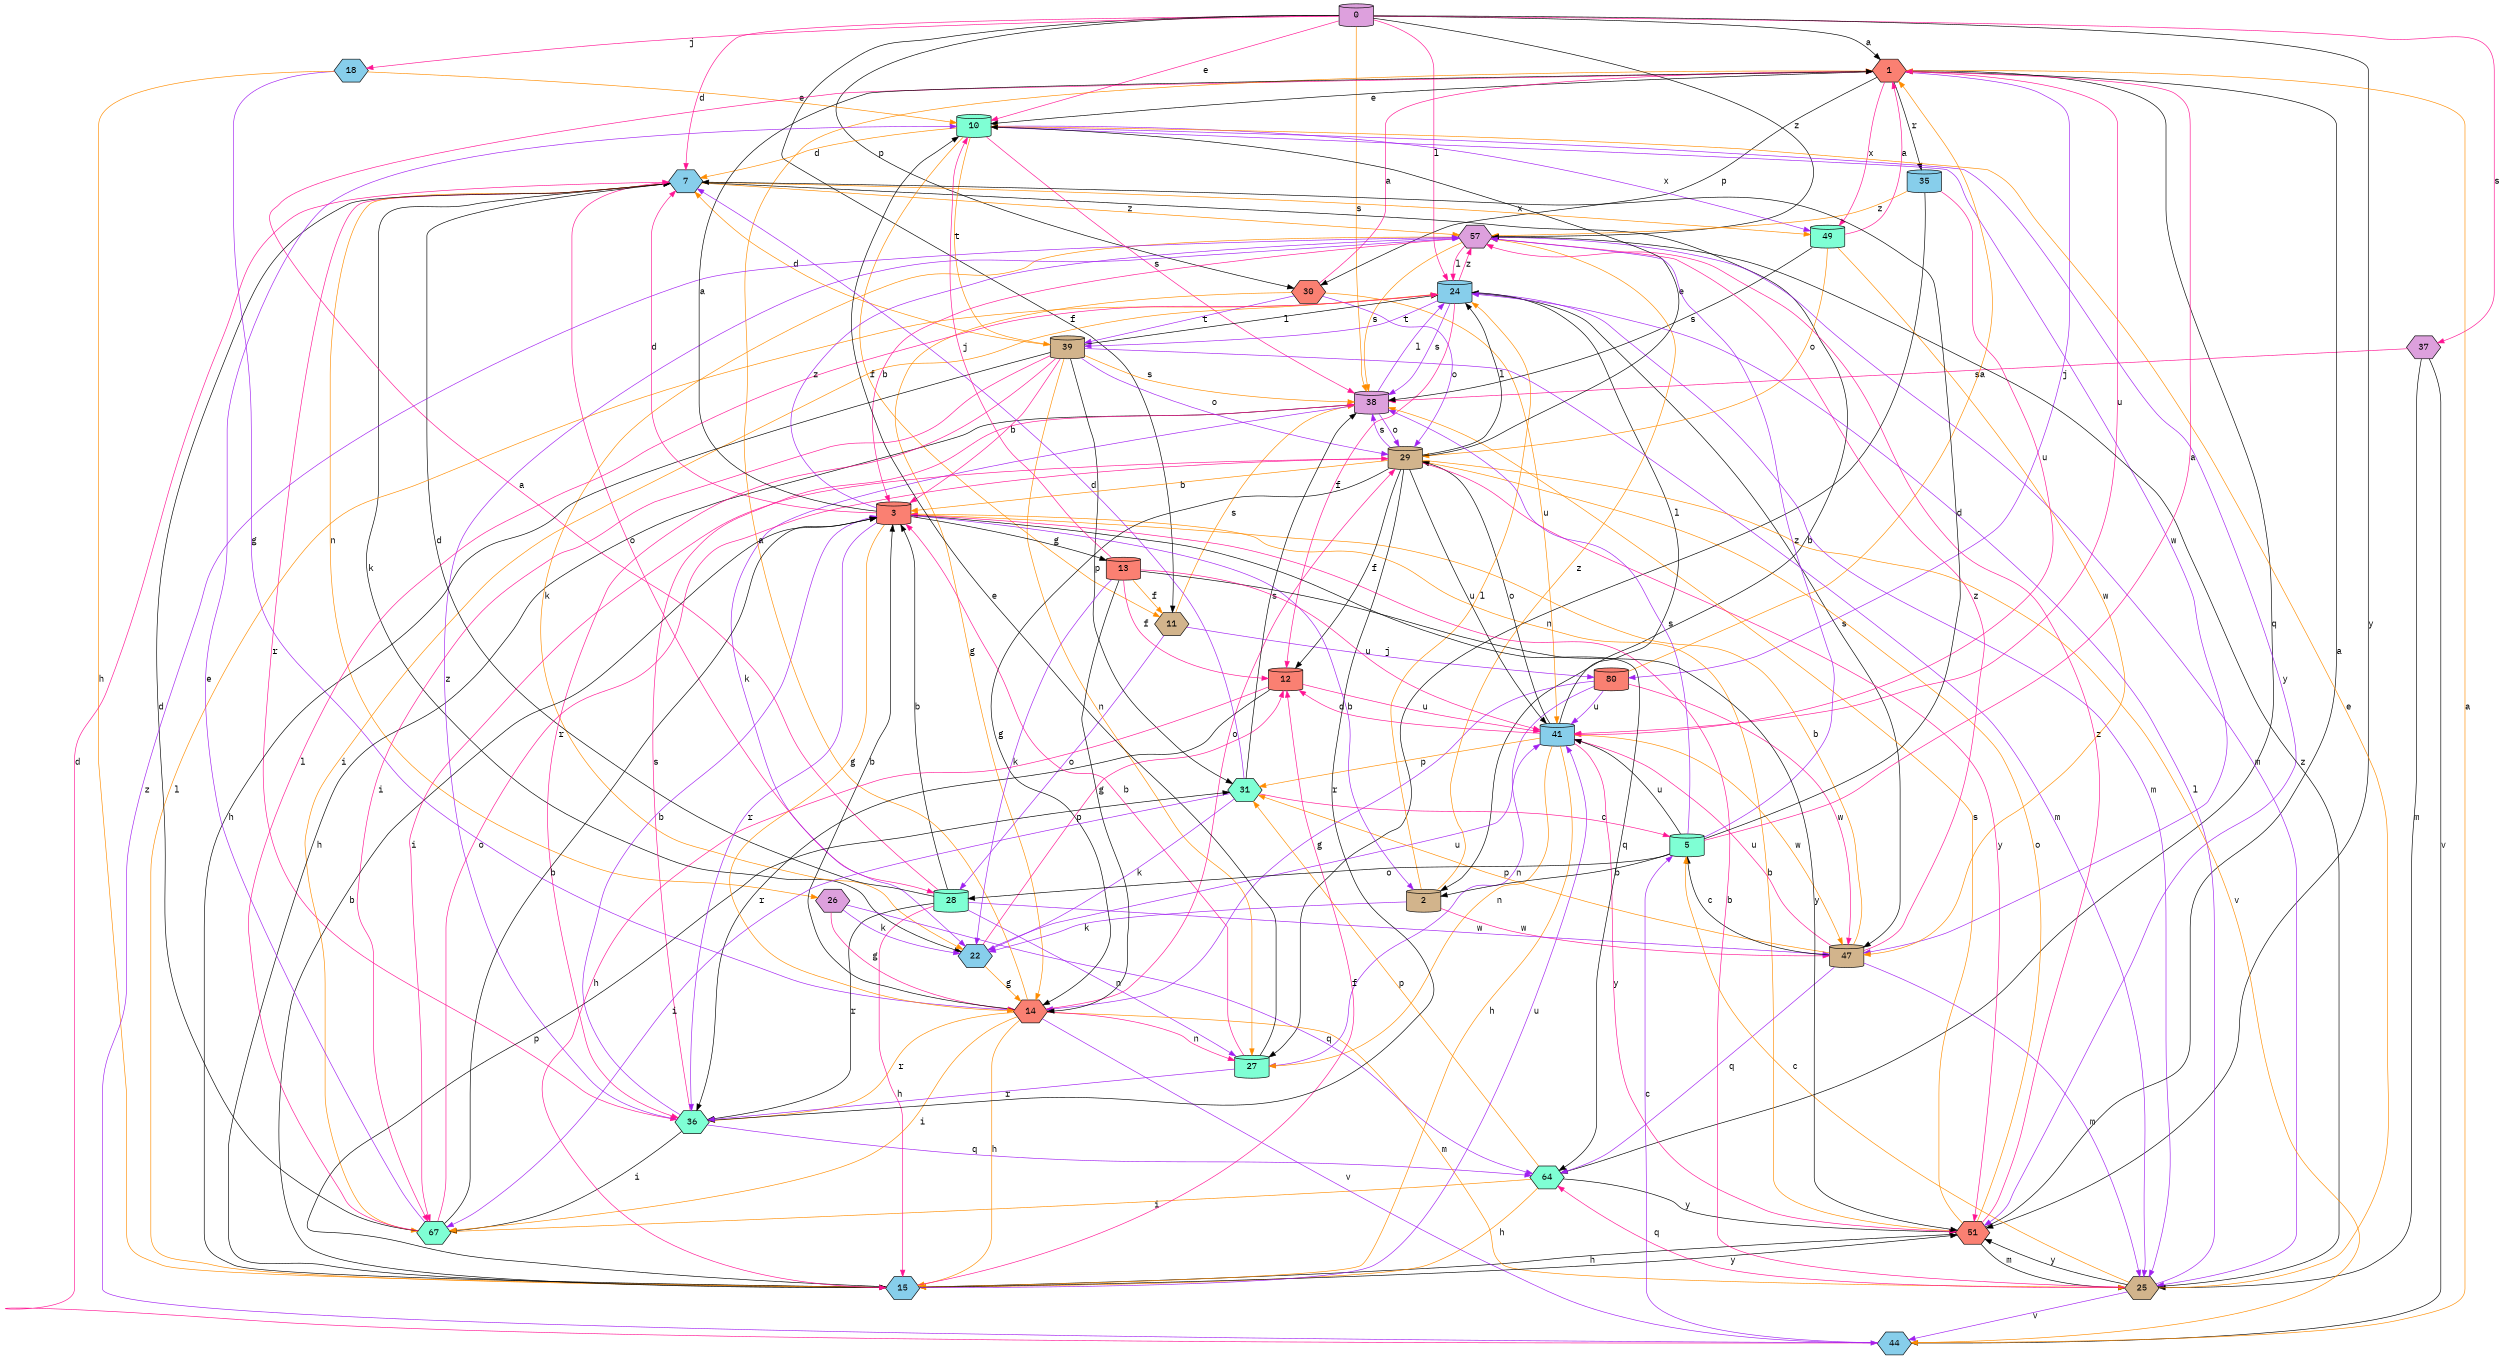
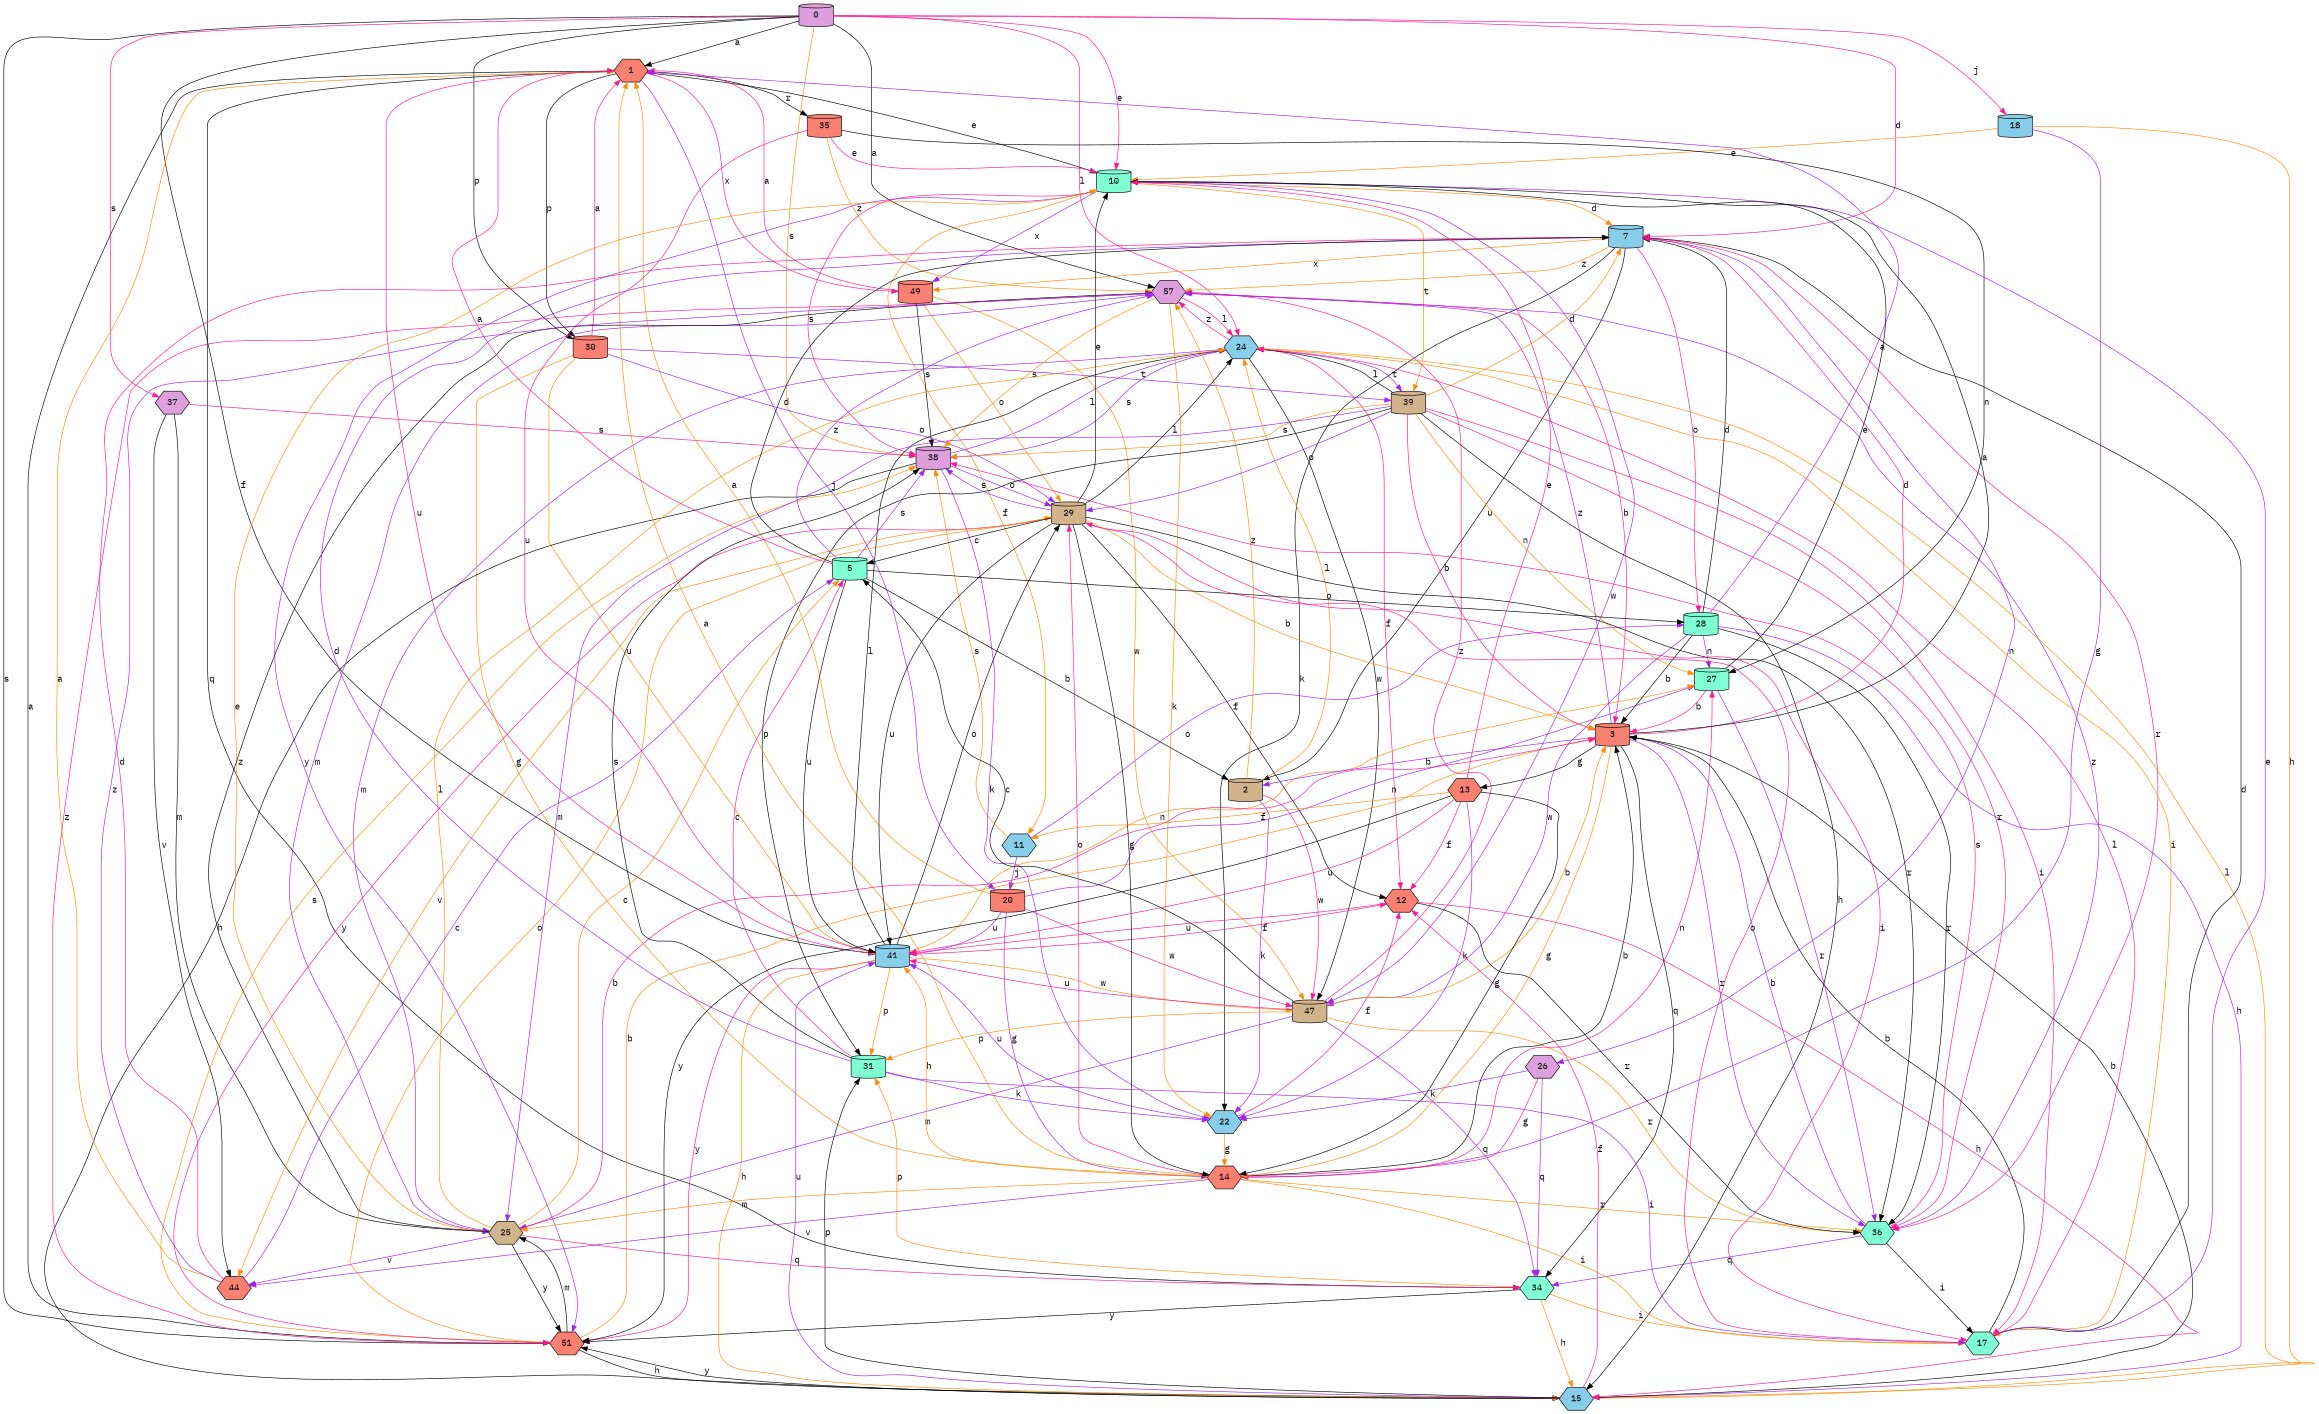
node "18": shape hexagon -> cylinder
edge "3" -> "1": now "3" -> "10"
edge "0" -> "57": label "z" -> "a"
edge "28" -> "1": color deeppink -> purple
edge "0" -> "11": now "0" -> "41"
edge "35" -> "10": added, label "e"
node "7": shape hexagon -> cylinder
node "35": fillcolor skyblue -> salmon
node "49": fillcolor aquamarine -> salmon
node "30": shape hexagon -> cylinder
node "24": shape cylinder -> hexagon
edge "13" -> "10": label "j" -> "e"
edge "29" -> "5": added, label "c"
edge "7" -> "2": label "b" -> "u"
edge "7" -> "26": color darkorange -> purple
node "13": shape cylinder -> hexagon
node "11": fillcolor tan -> skyblue
edge "24" -> "47": label "s" -> "w"
edge "0" -> "51": label "y" -> "s"
edge "25" -> "24": color purple -> darkorange
node "12": shape cylinder -> hexagon
node "80": label "80" -> "20"
edge "41" -> "12": label "d" -> "f"
node "31": shape hexagon -> cylinder
edge "22" -> "12": label "p" -> "f"
edge "28" -> "15": color deeppink -> purple
edge "47" -> "36": added, label "r"
edge "14" -> "15": now "14" -> "41"
node "64": label "64" -> "34"
node "67": label "67" -> "17"
node "44": fillcolor skyblue -> salmon
